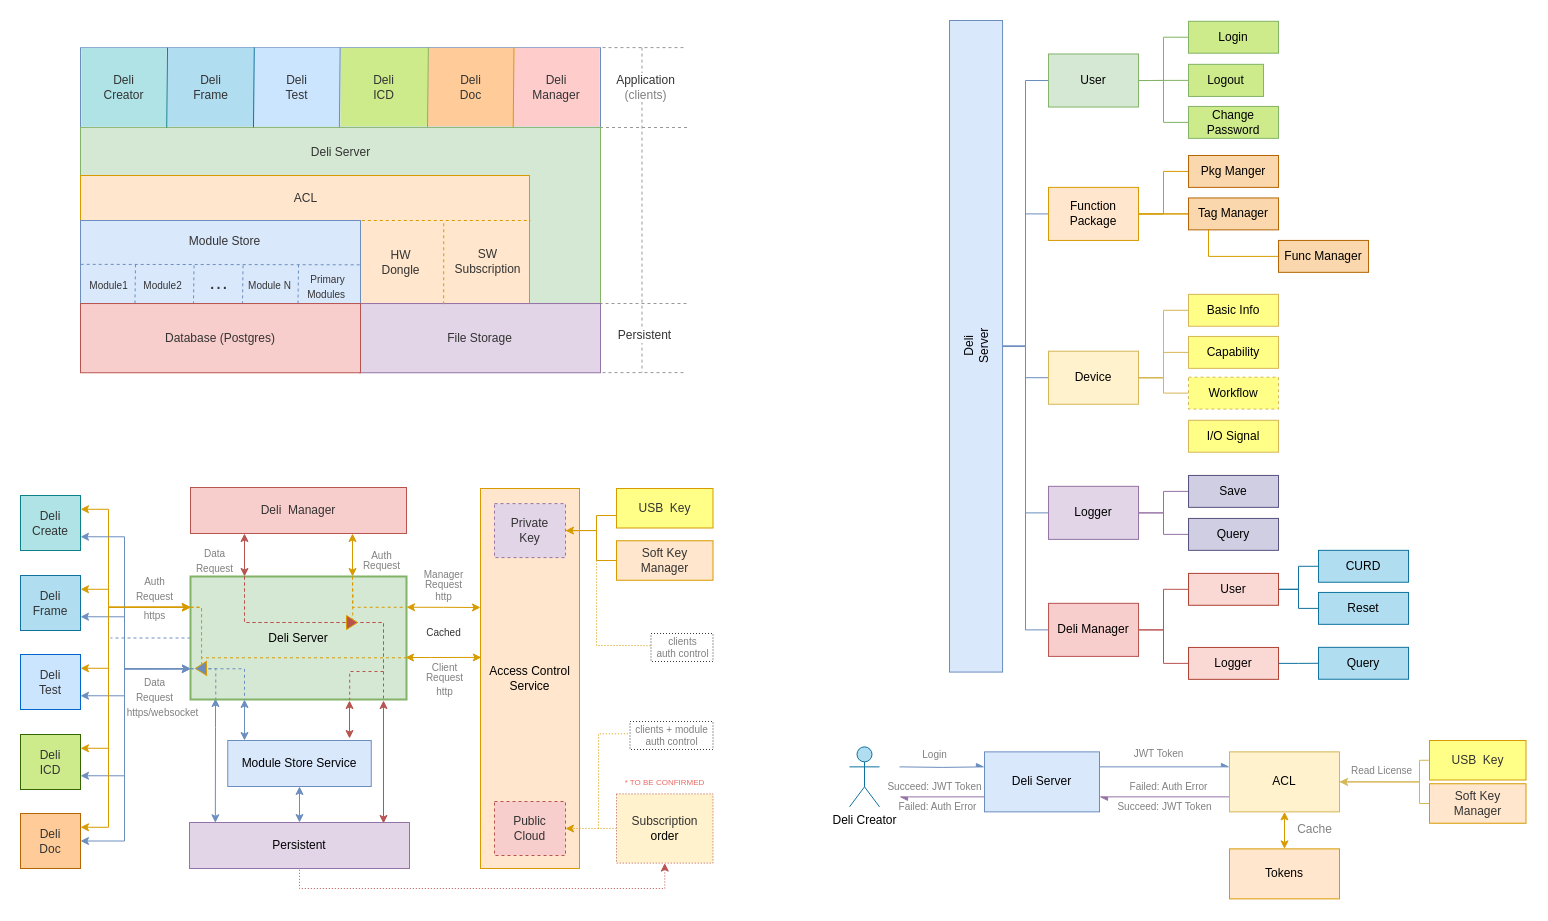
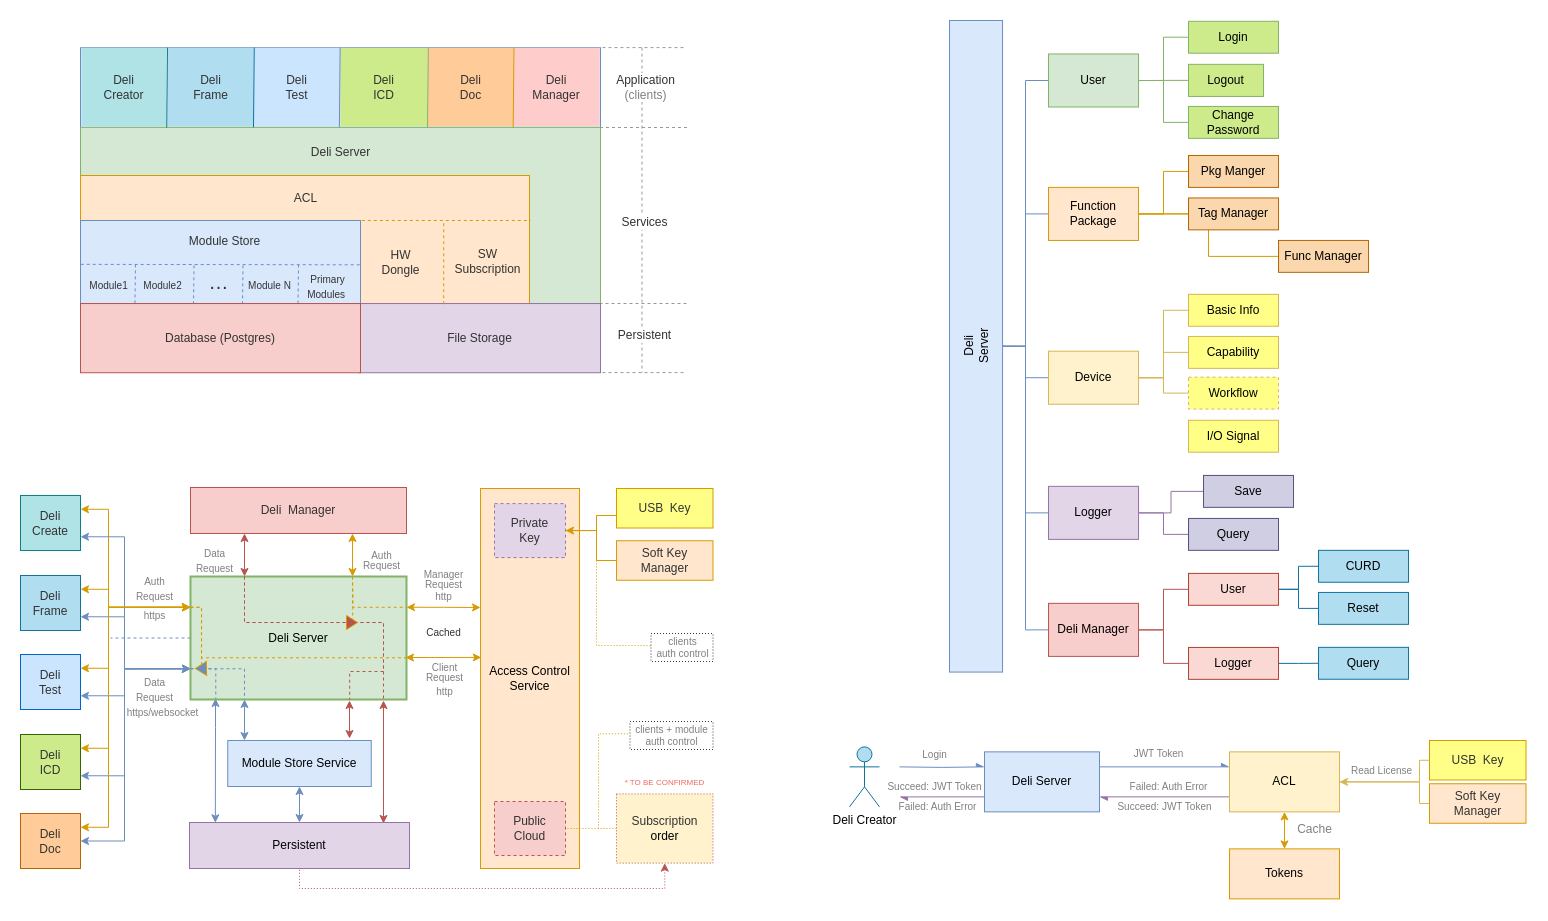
node "Services": added
node "Save": moved (1234, 491) -> (1249, 491)
edge "Subscription order" -> "Public Cloud": arrowhead classic -> none
